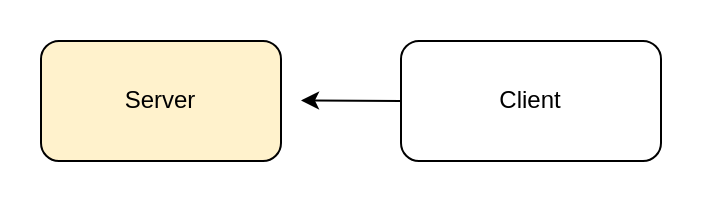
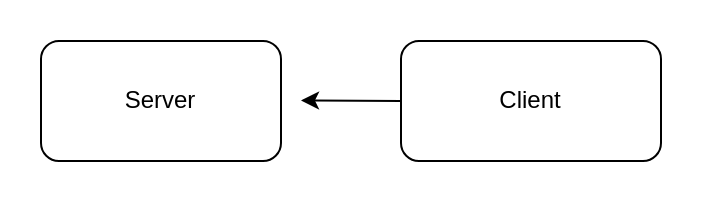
node "Server": fillcolor #fff2cc -> #ffffff
